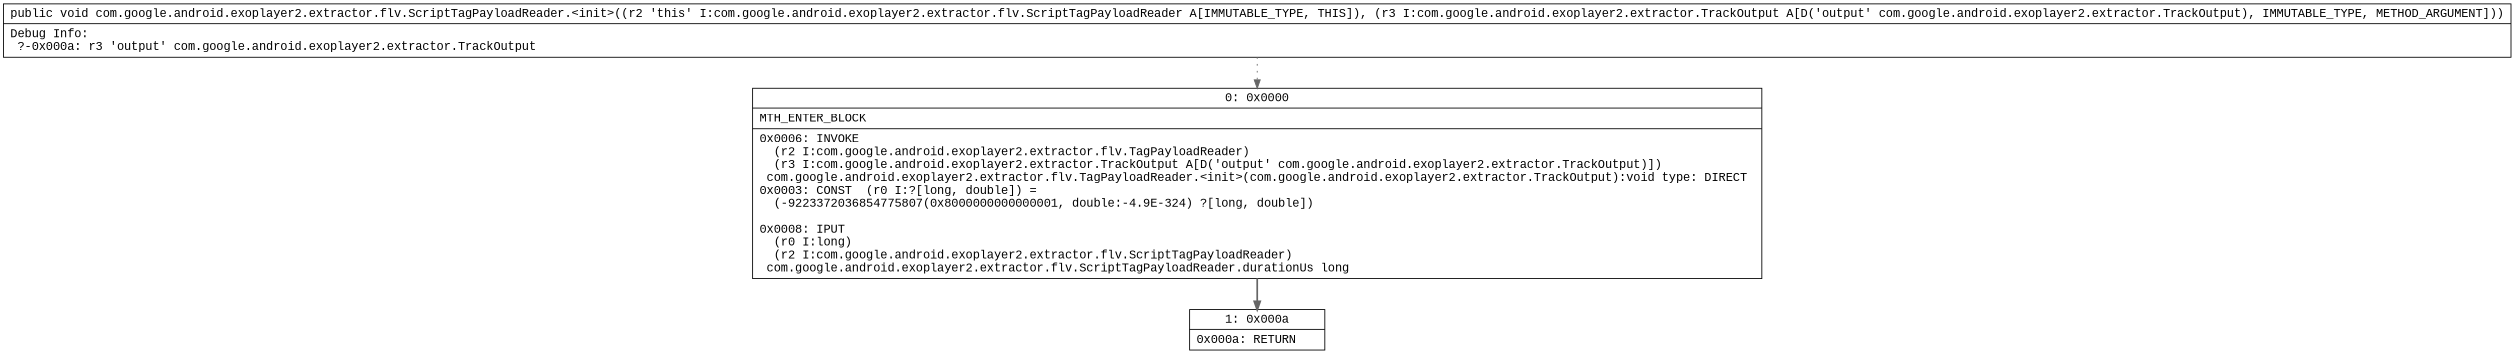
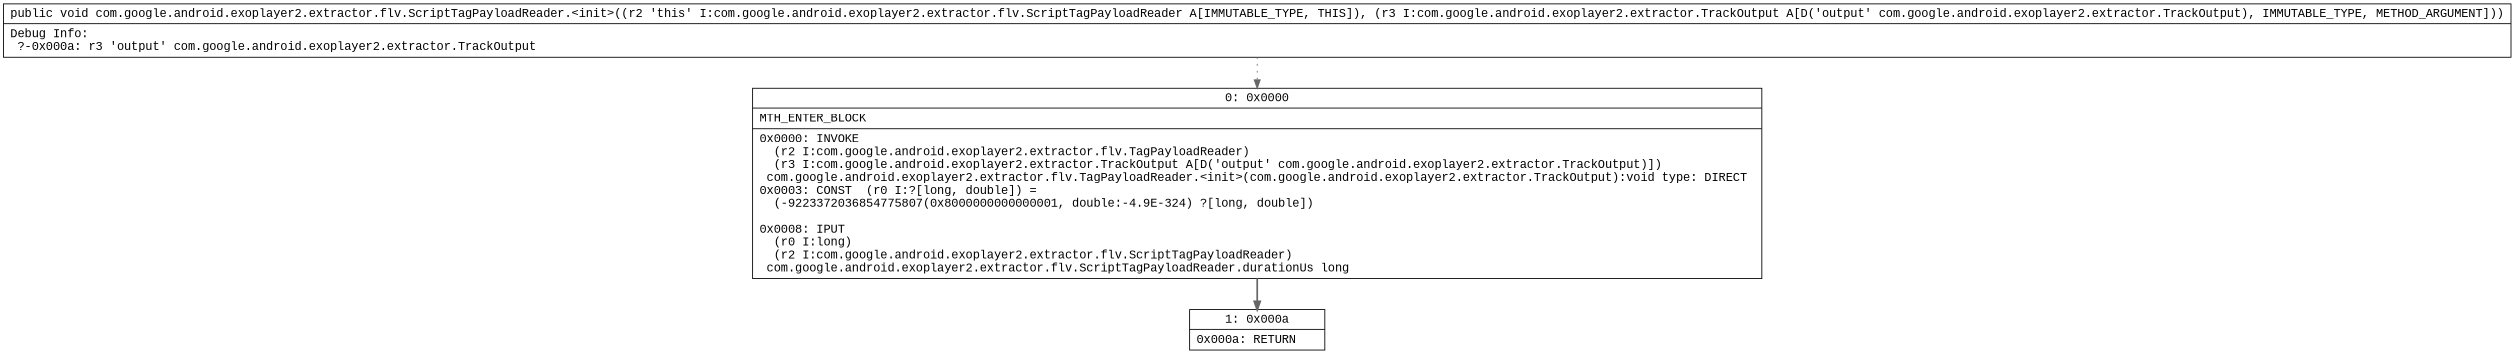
node "0: 0x0000": text "0x0006: INVOKE" -> "0x0000: INVOKE"
